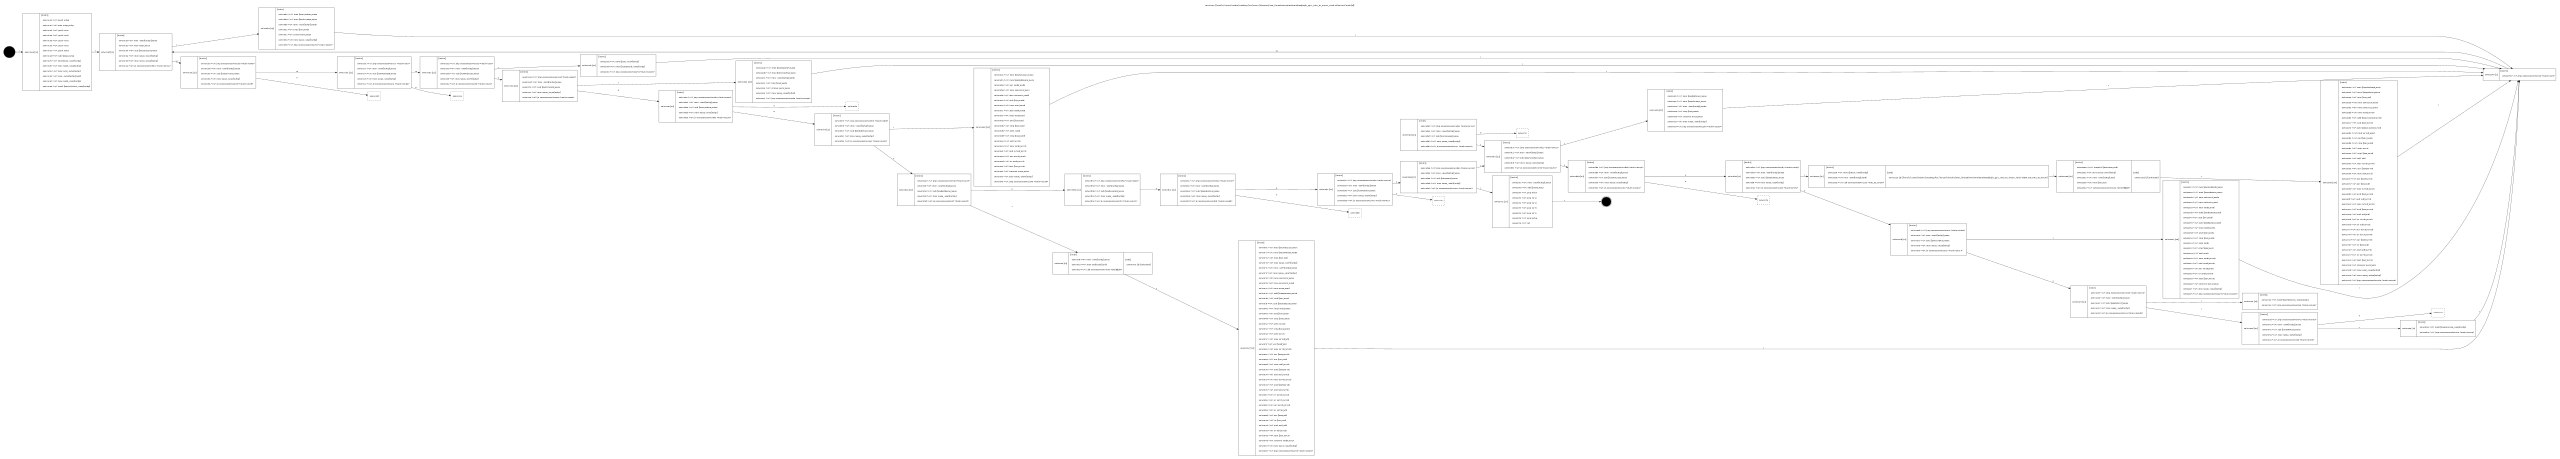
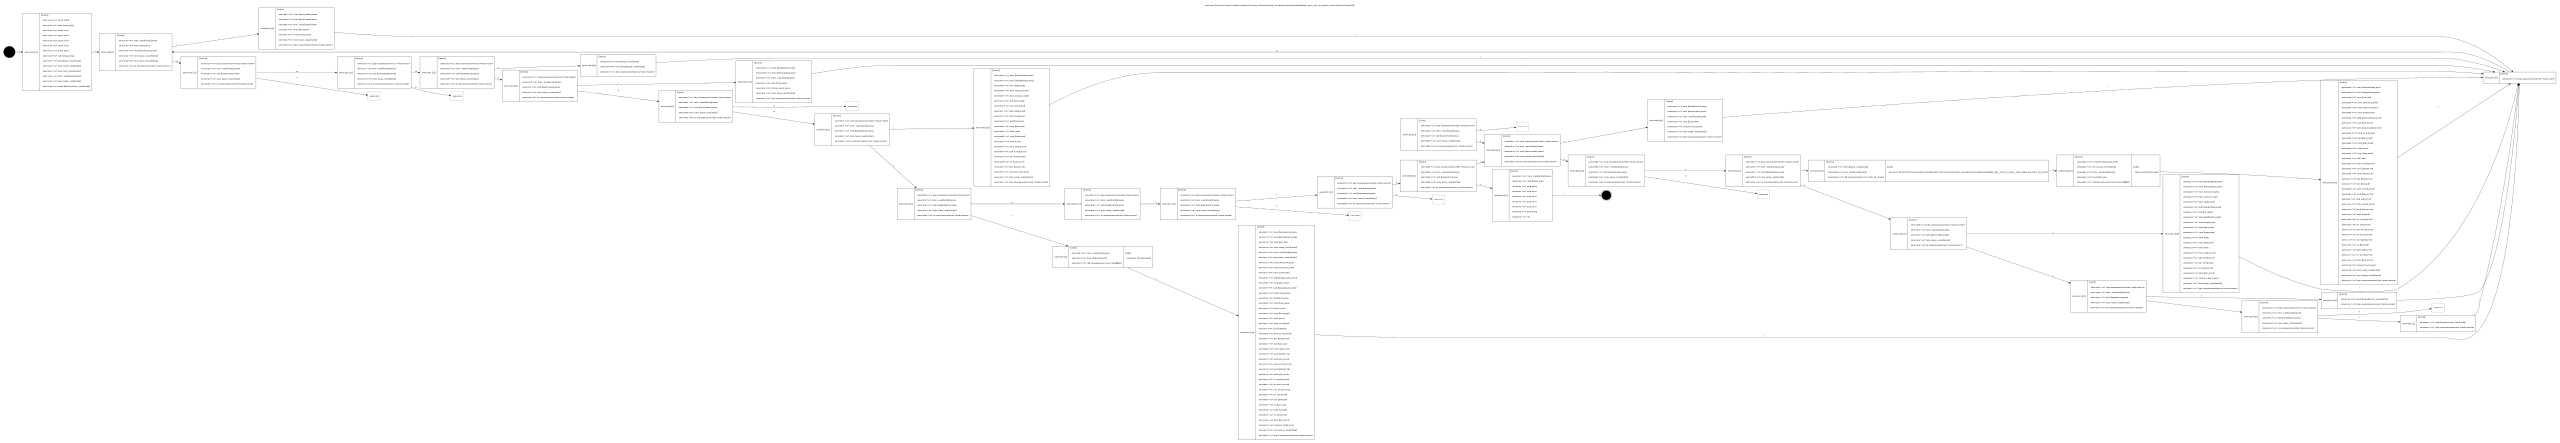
edge "0x402139 [12]" -> "0x402249 [5]": added, label "1"
